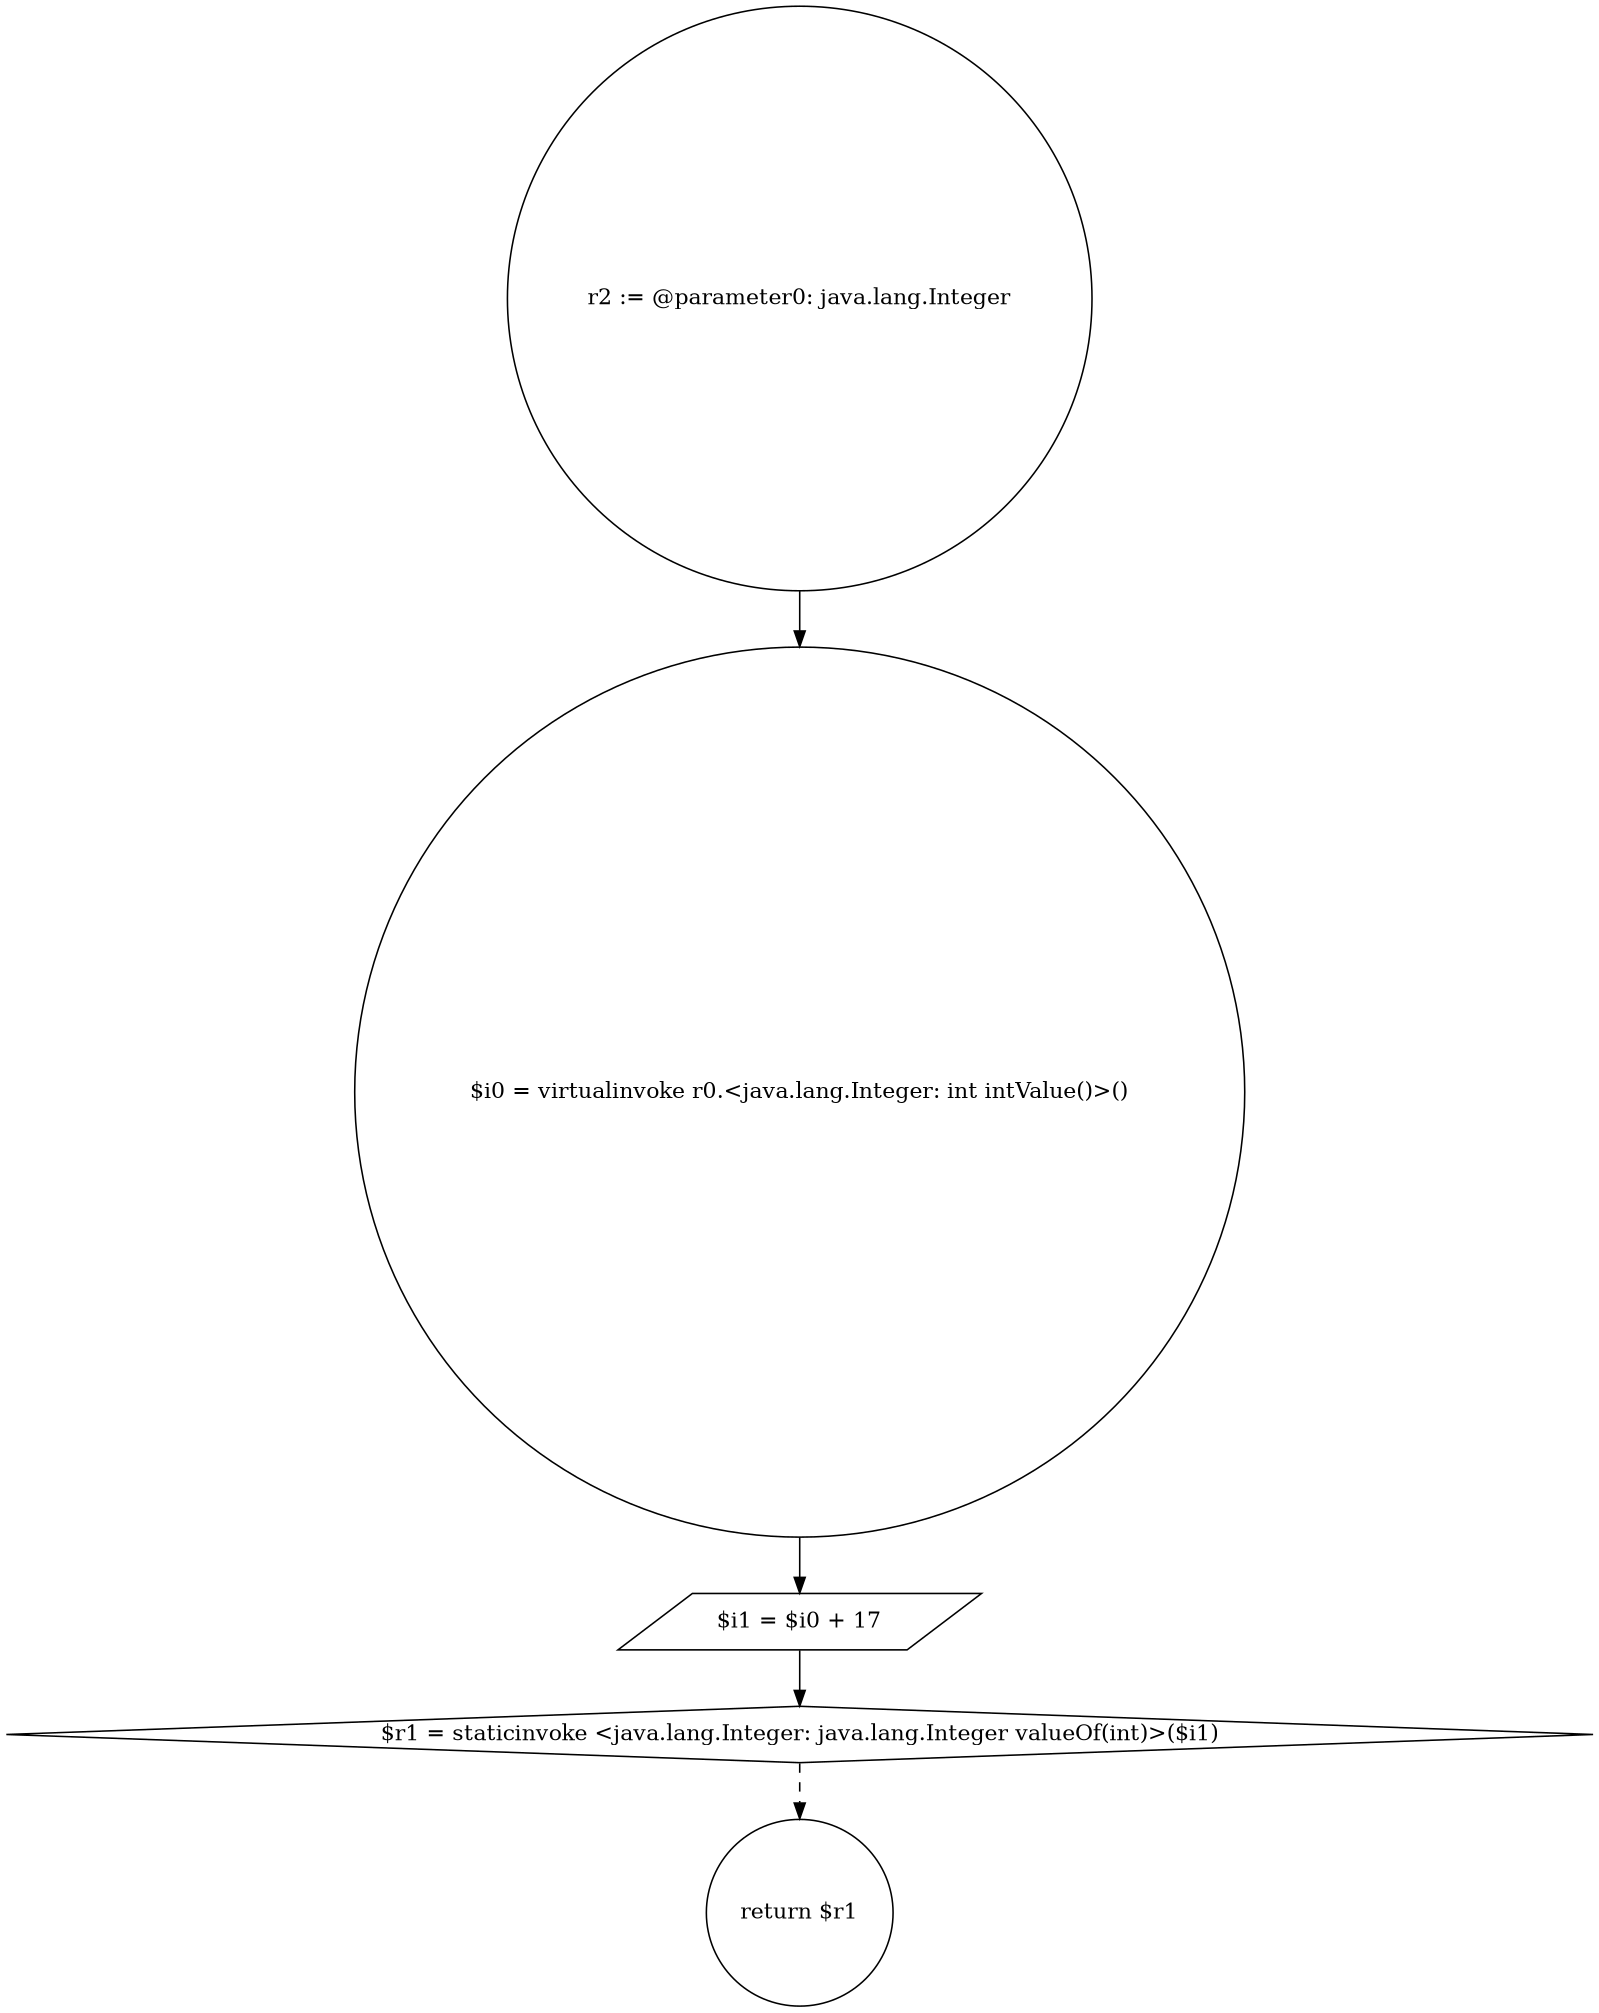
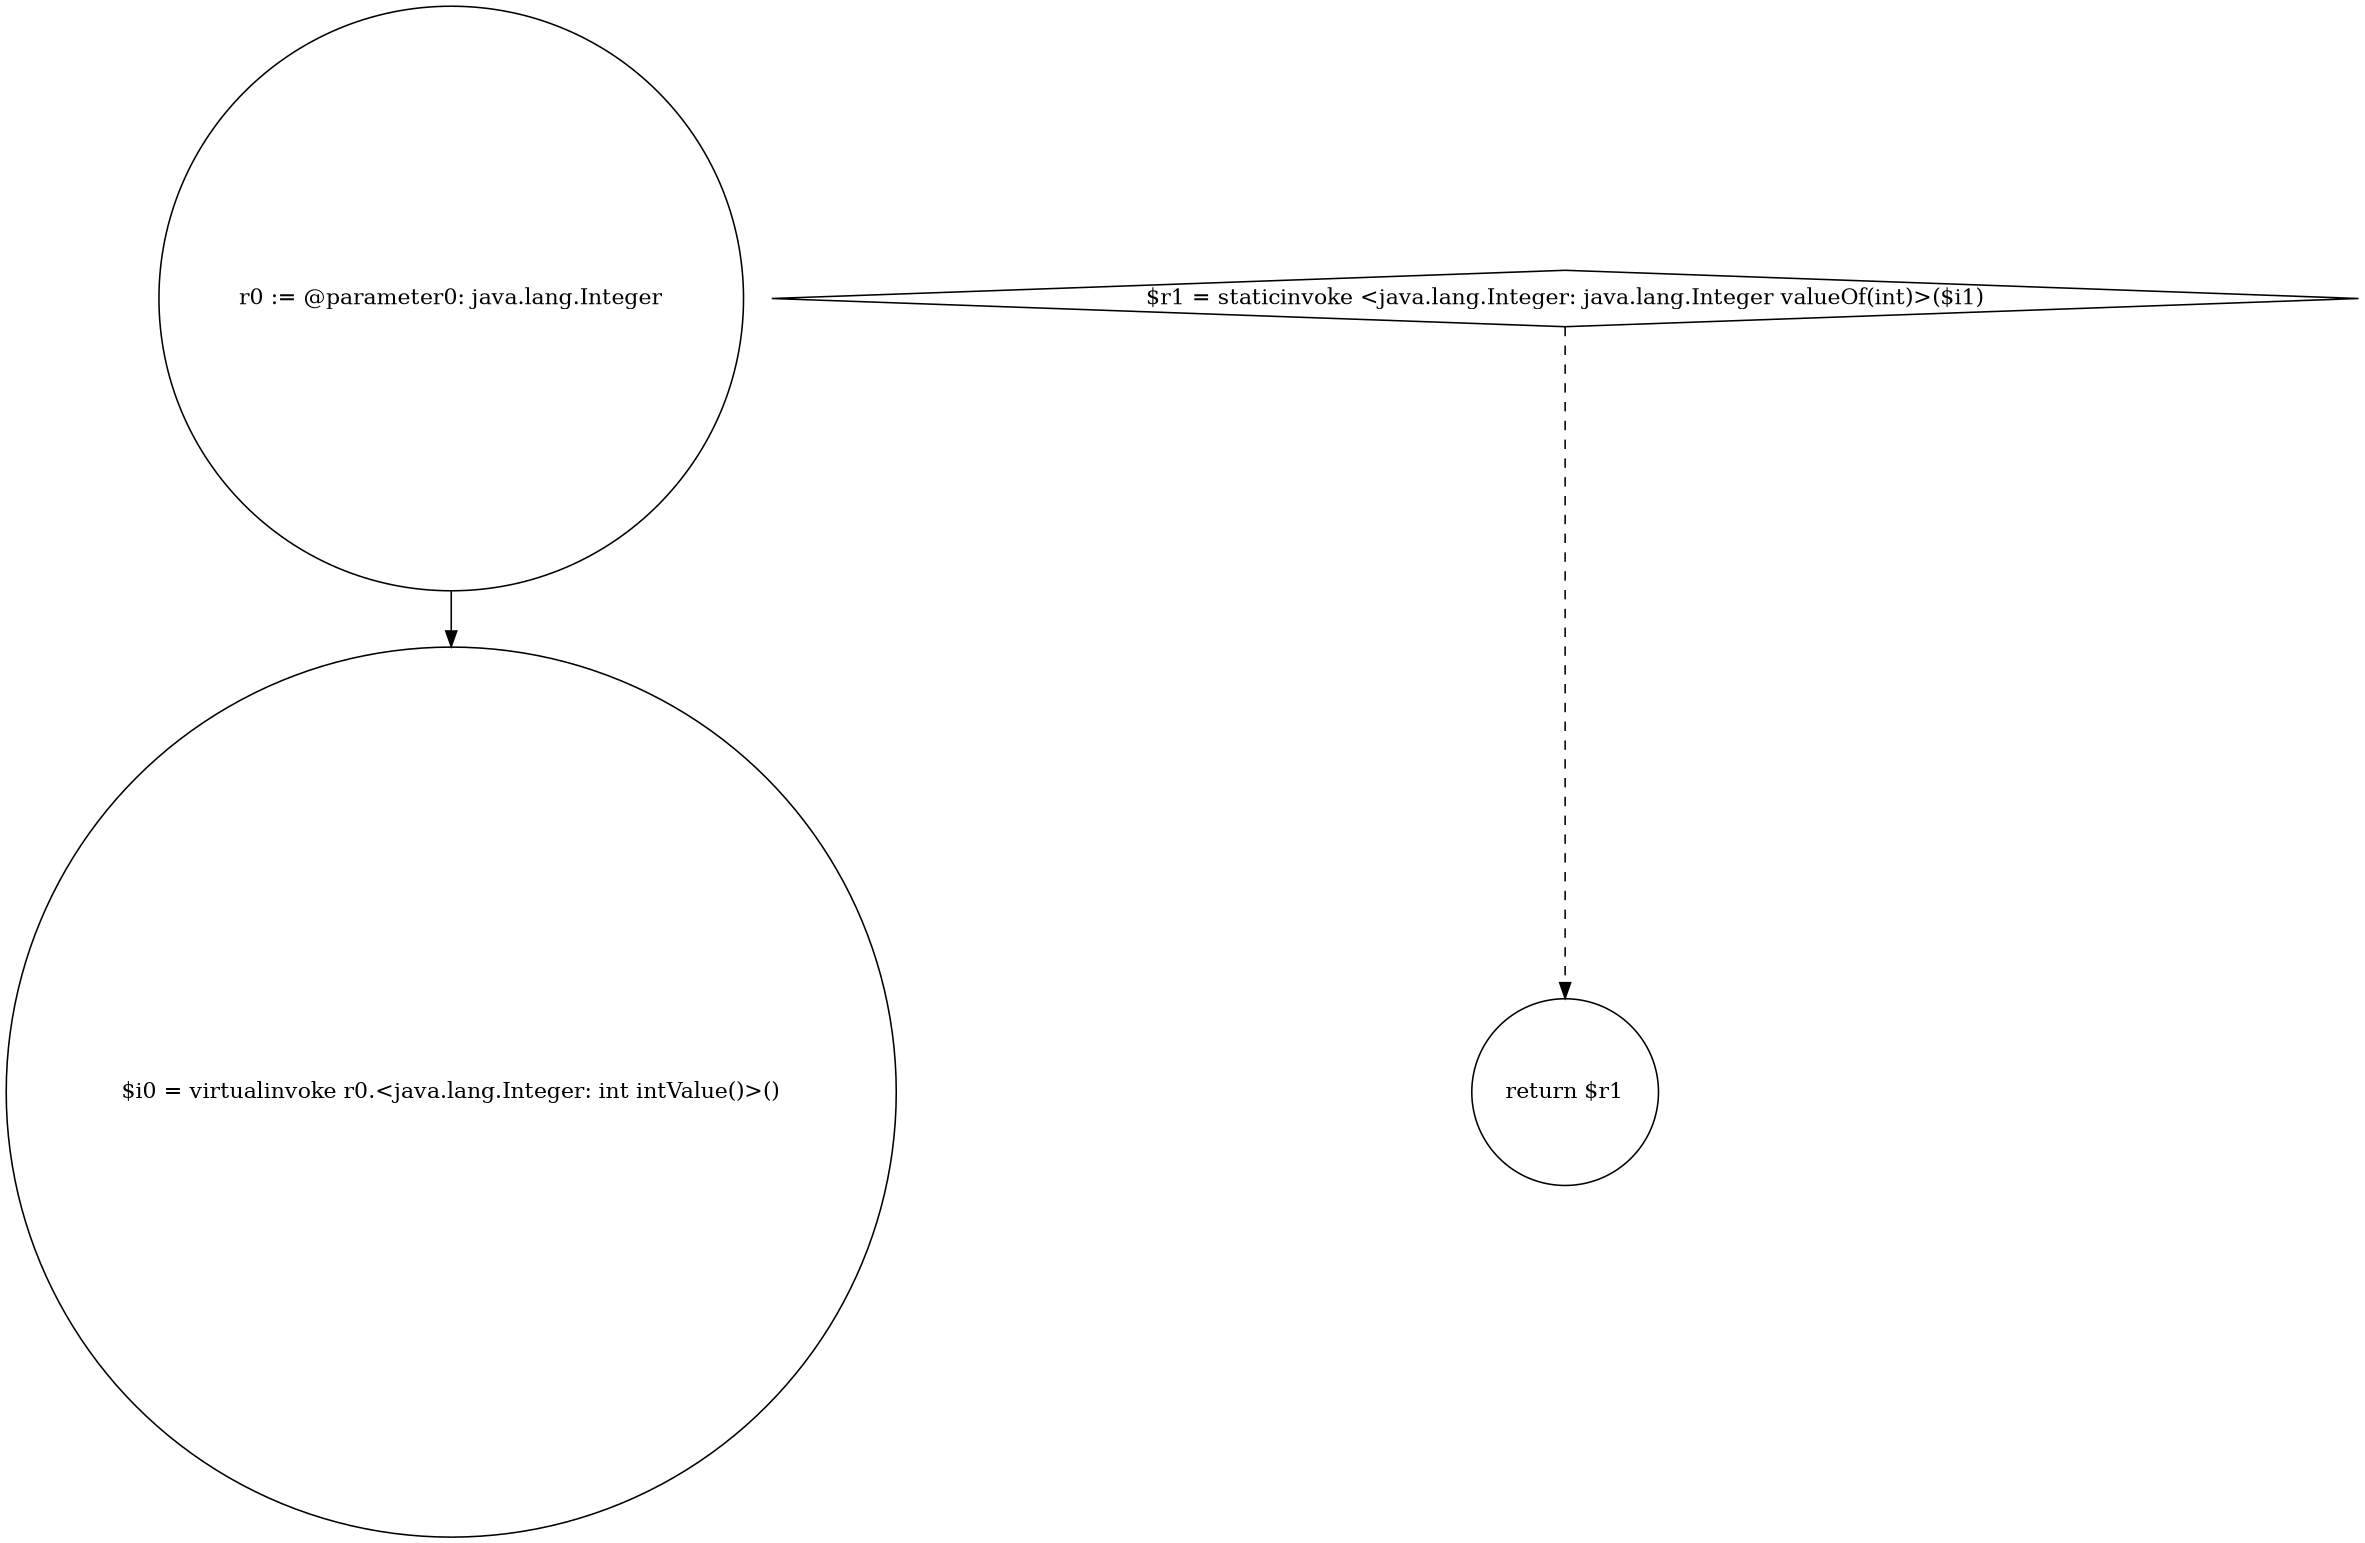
node "r2 := @parameter0: java.lang.Integer": label "r2 := @parameter0: java.lang.Integer" -> "r0 := @parameter0: java.lang.Integer"
node "$i1 = $i0 + 17": removed
